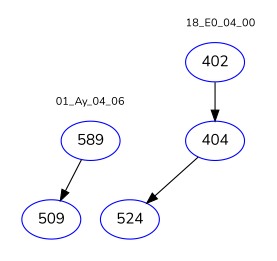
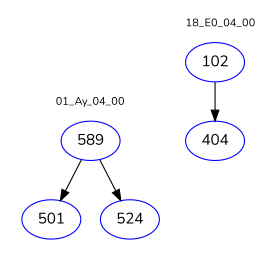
node "402": label "402" -> "102"
cluster "01_Ay_04_06": label "01_Ay_04_06" -> "01_Ay_04_00"
edge "404" -> "524": now "589" -> "524"
node "509": label "509" -> "501"
